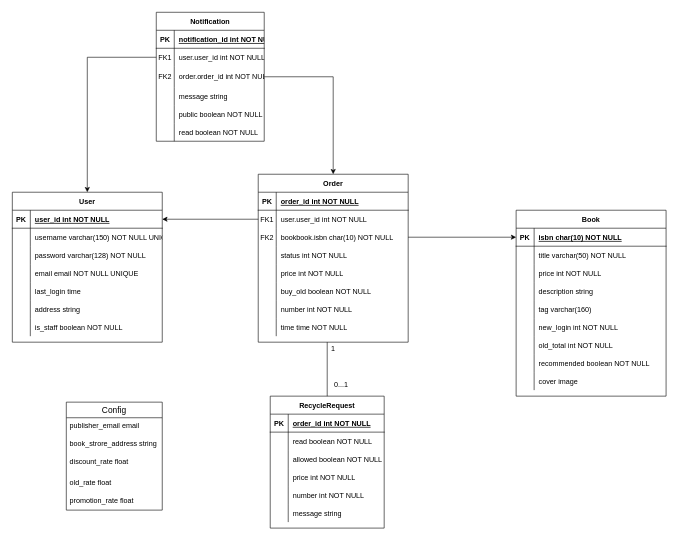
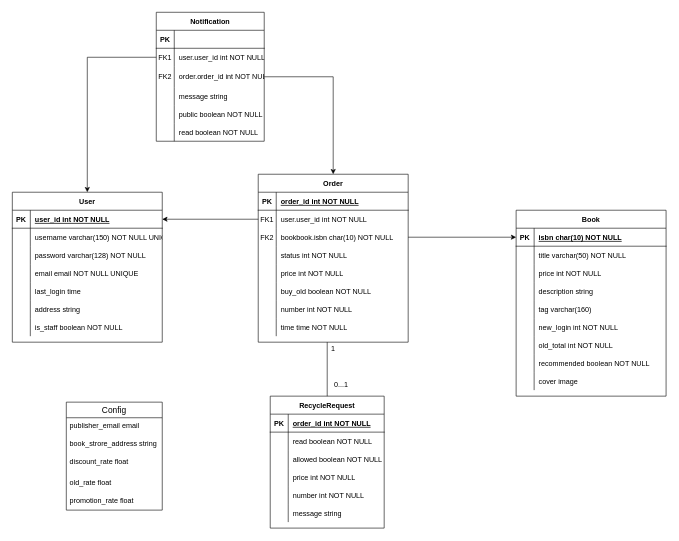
node "notification_id int NOT NULL": removed
